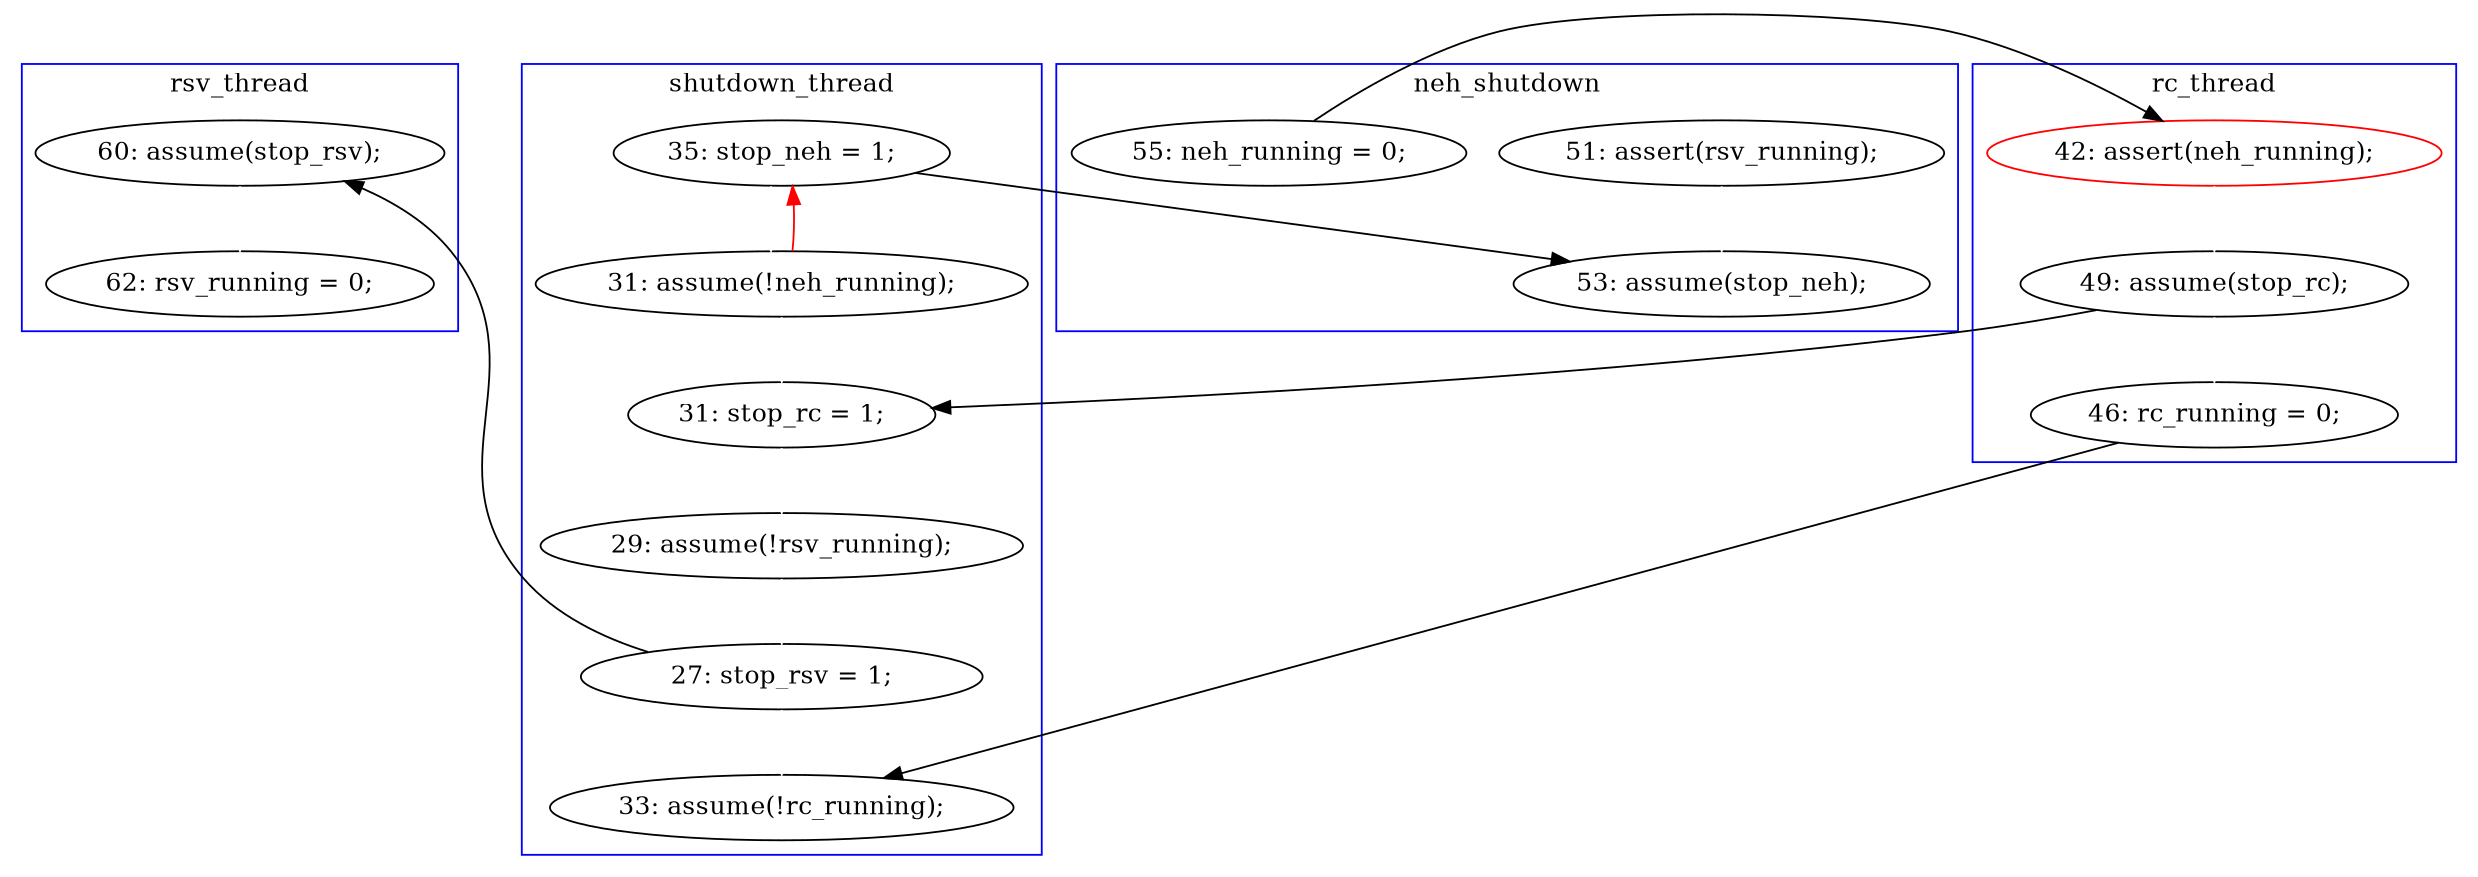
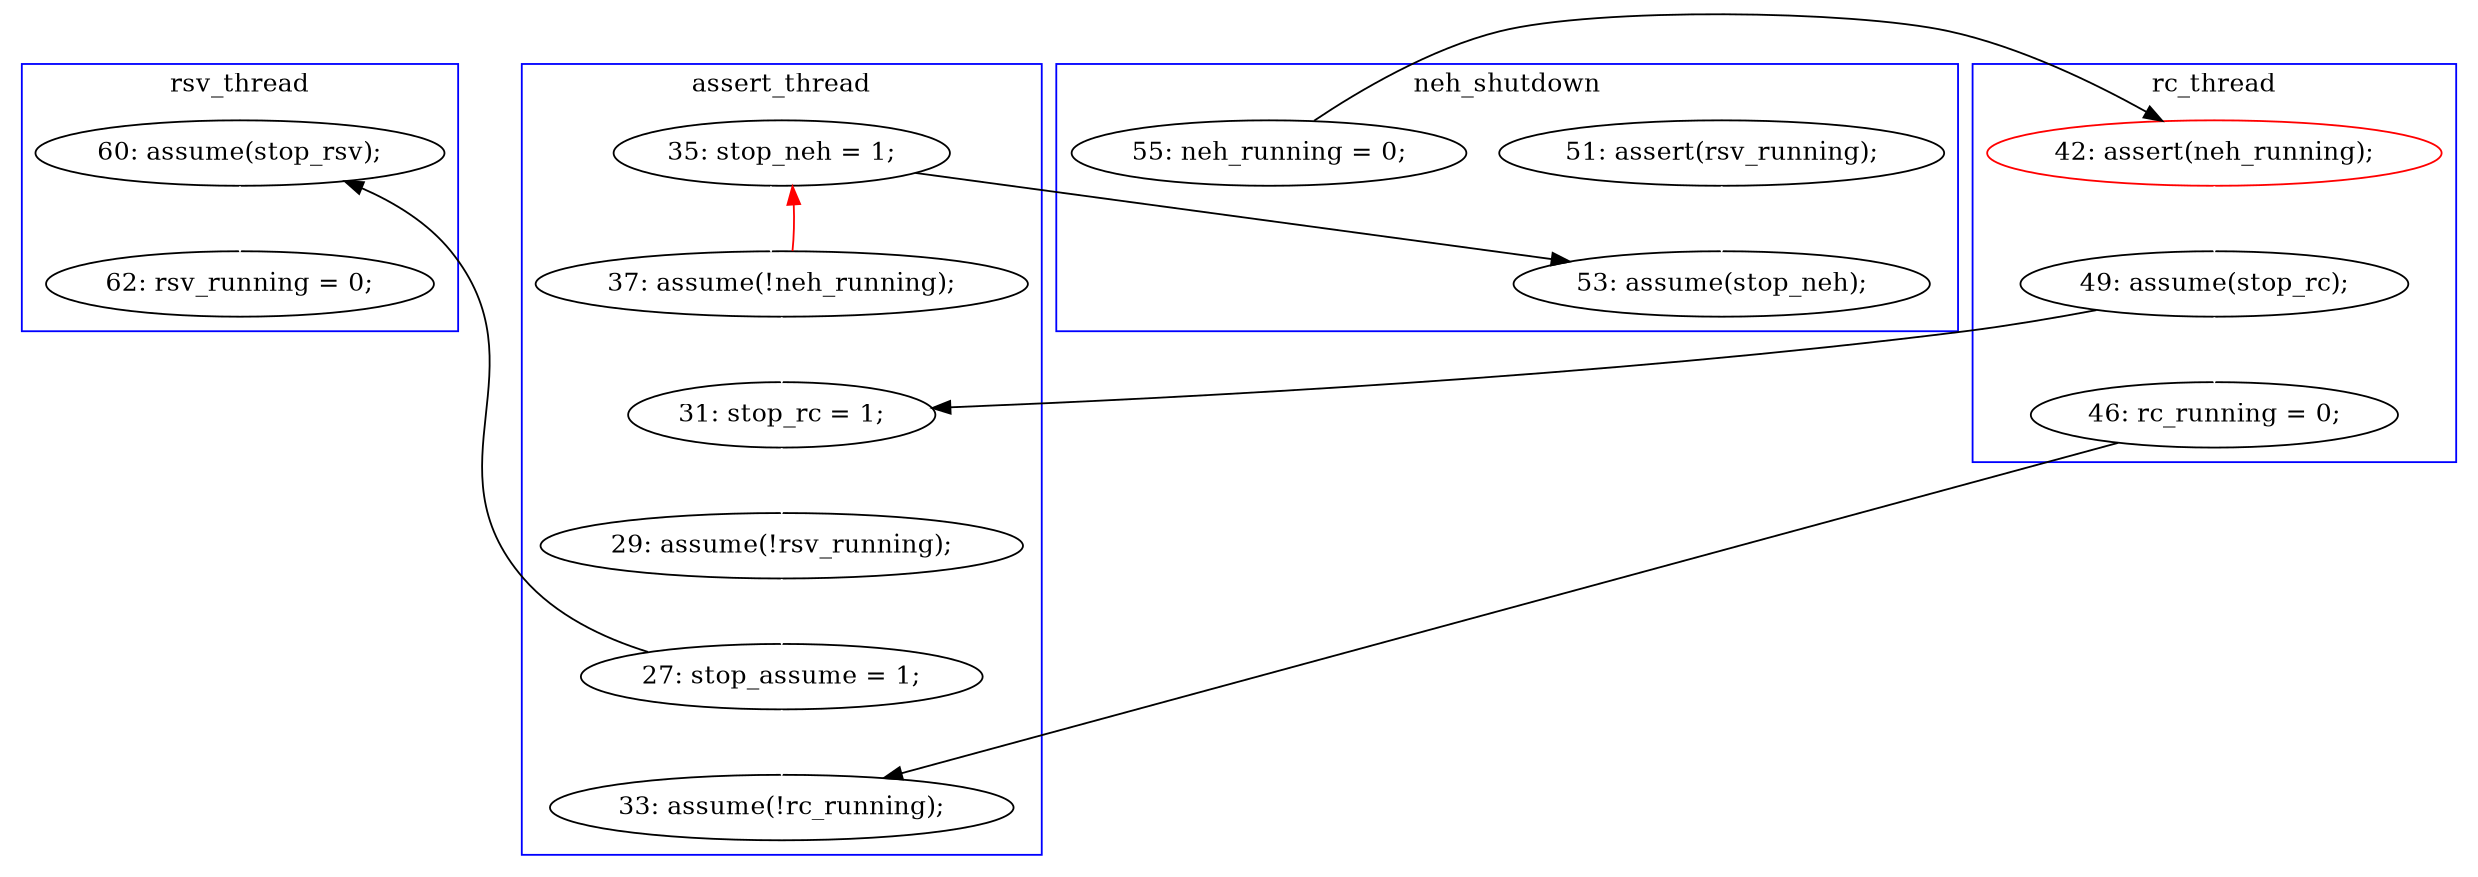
cluster "shutdown_thread": label "shutdown_thread" -> "assert_thread"
node "31: assume(!neh_running);": label "31: assume(!neh_running);" -> "37: assume(!neh_running);"
node "27: stop_rsv = 1;": label "27: stop_rsv = 1;" -> "27: stop_assume = 1;"
